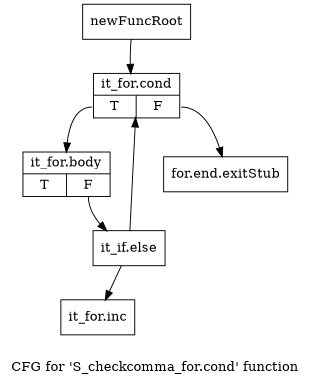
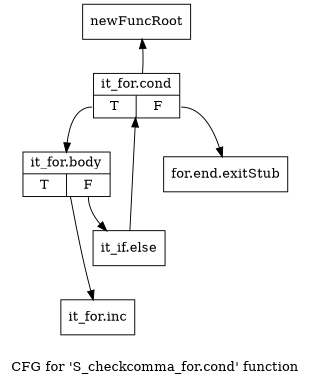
edge "newFuncRoot" -> "it_for.cond": reversed
edge "it_if.else" -> "it_for.inc": now "it_for.body" -> "it_for.inc"
